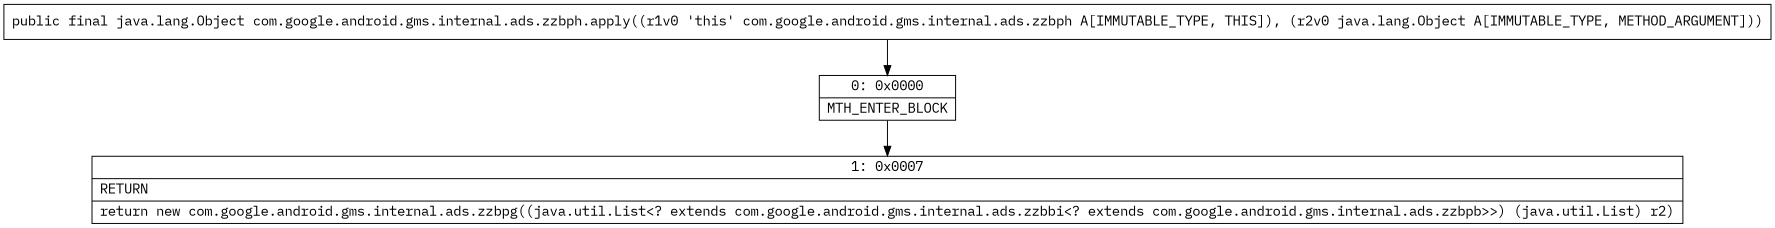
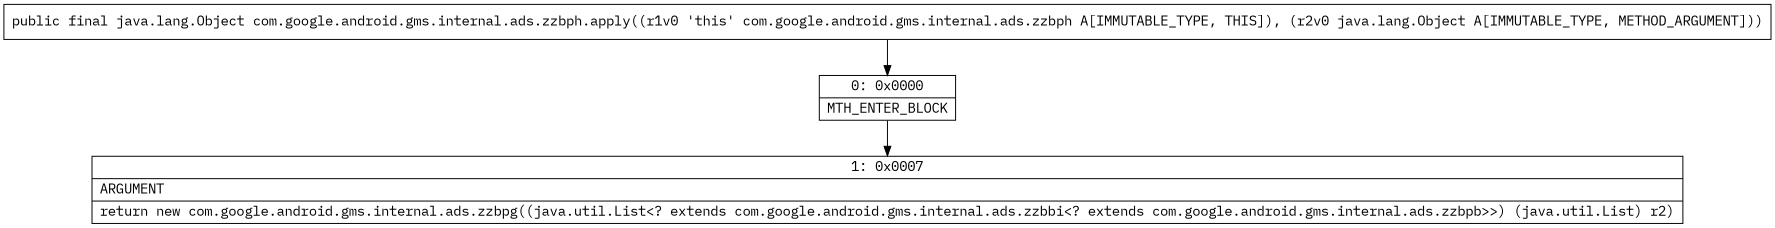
node "1: 0x0007": text "RETURN" -> "ARGUMENT"
